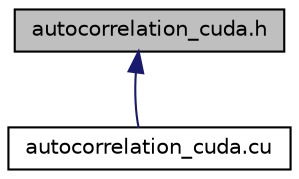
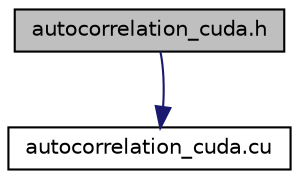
edge "autocorrelation_cuda.cu" -> "autocorrelation_cuda.h": reversed
